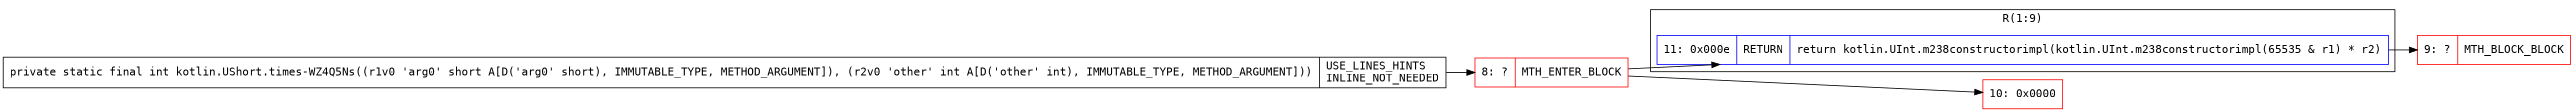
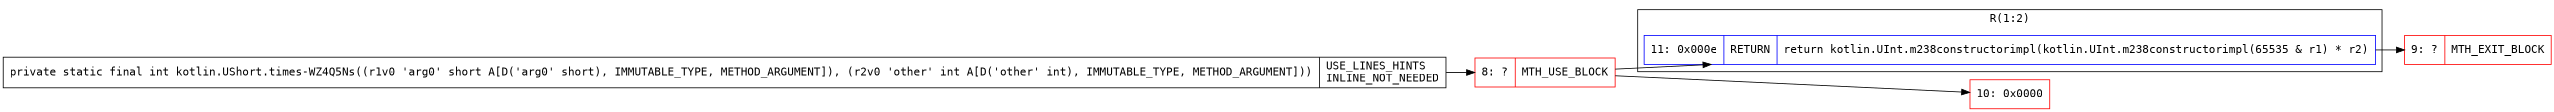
cluster "R(1:9)": label "R(1:9)" -> "R(1:2)"
node "9: ?": text "MTH_BLOCK_BLOCK" -> "MTH_EXIT_BLOCK"
node "8: ?": text "MTH_ENTER_BLOCK" -> "MTH_USE_BLOCK"
